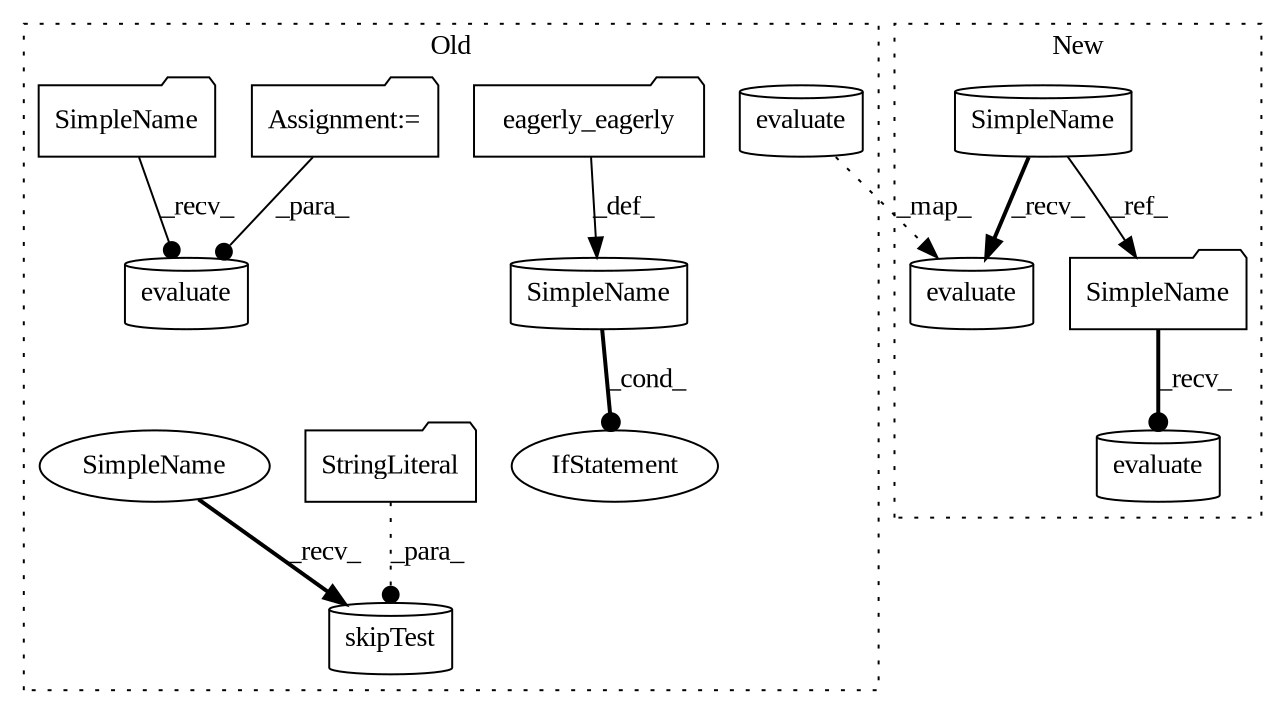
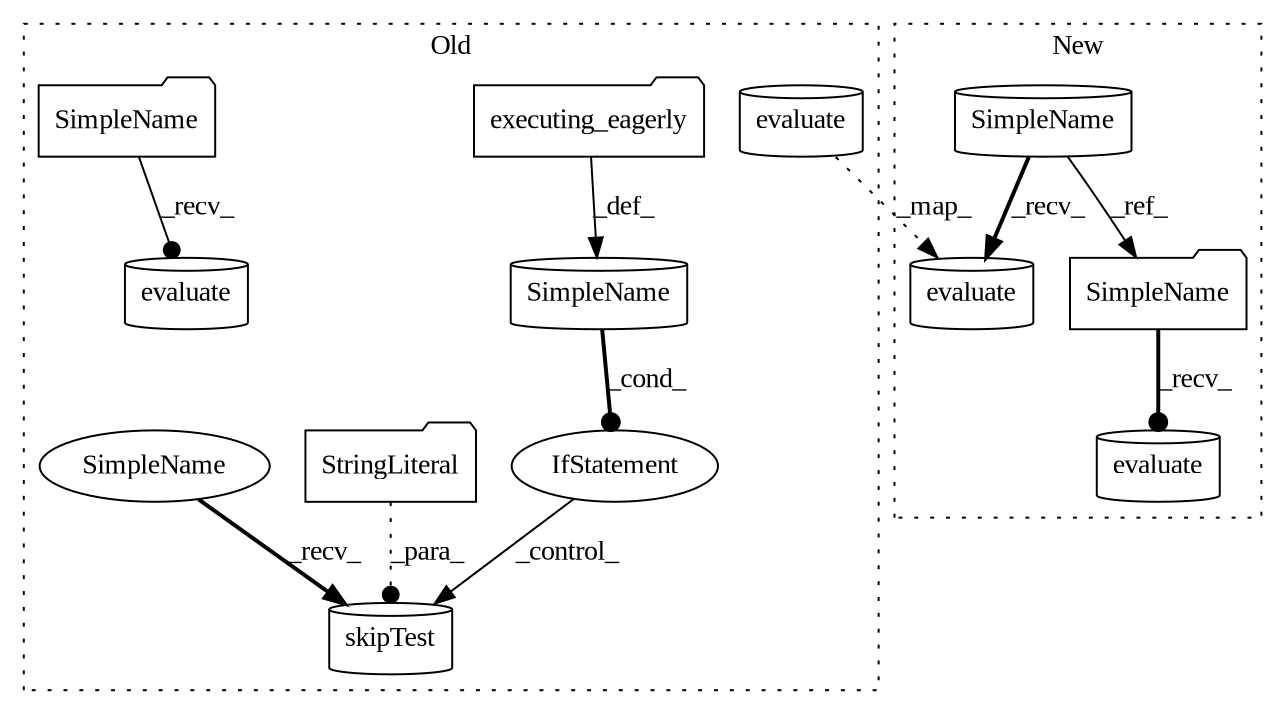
node "Assignment:=": removed
node "eagerly_eagerly": label "eagerly_eagerly" -> "executing_eagerly"
edge "IfStatement" -> "skipTest": added, label "_control_"
